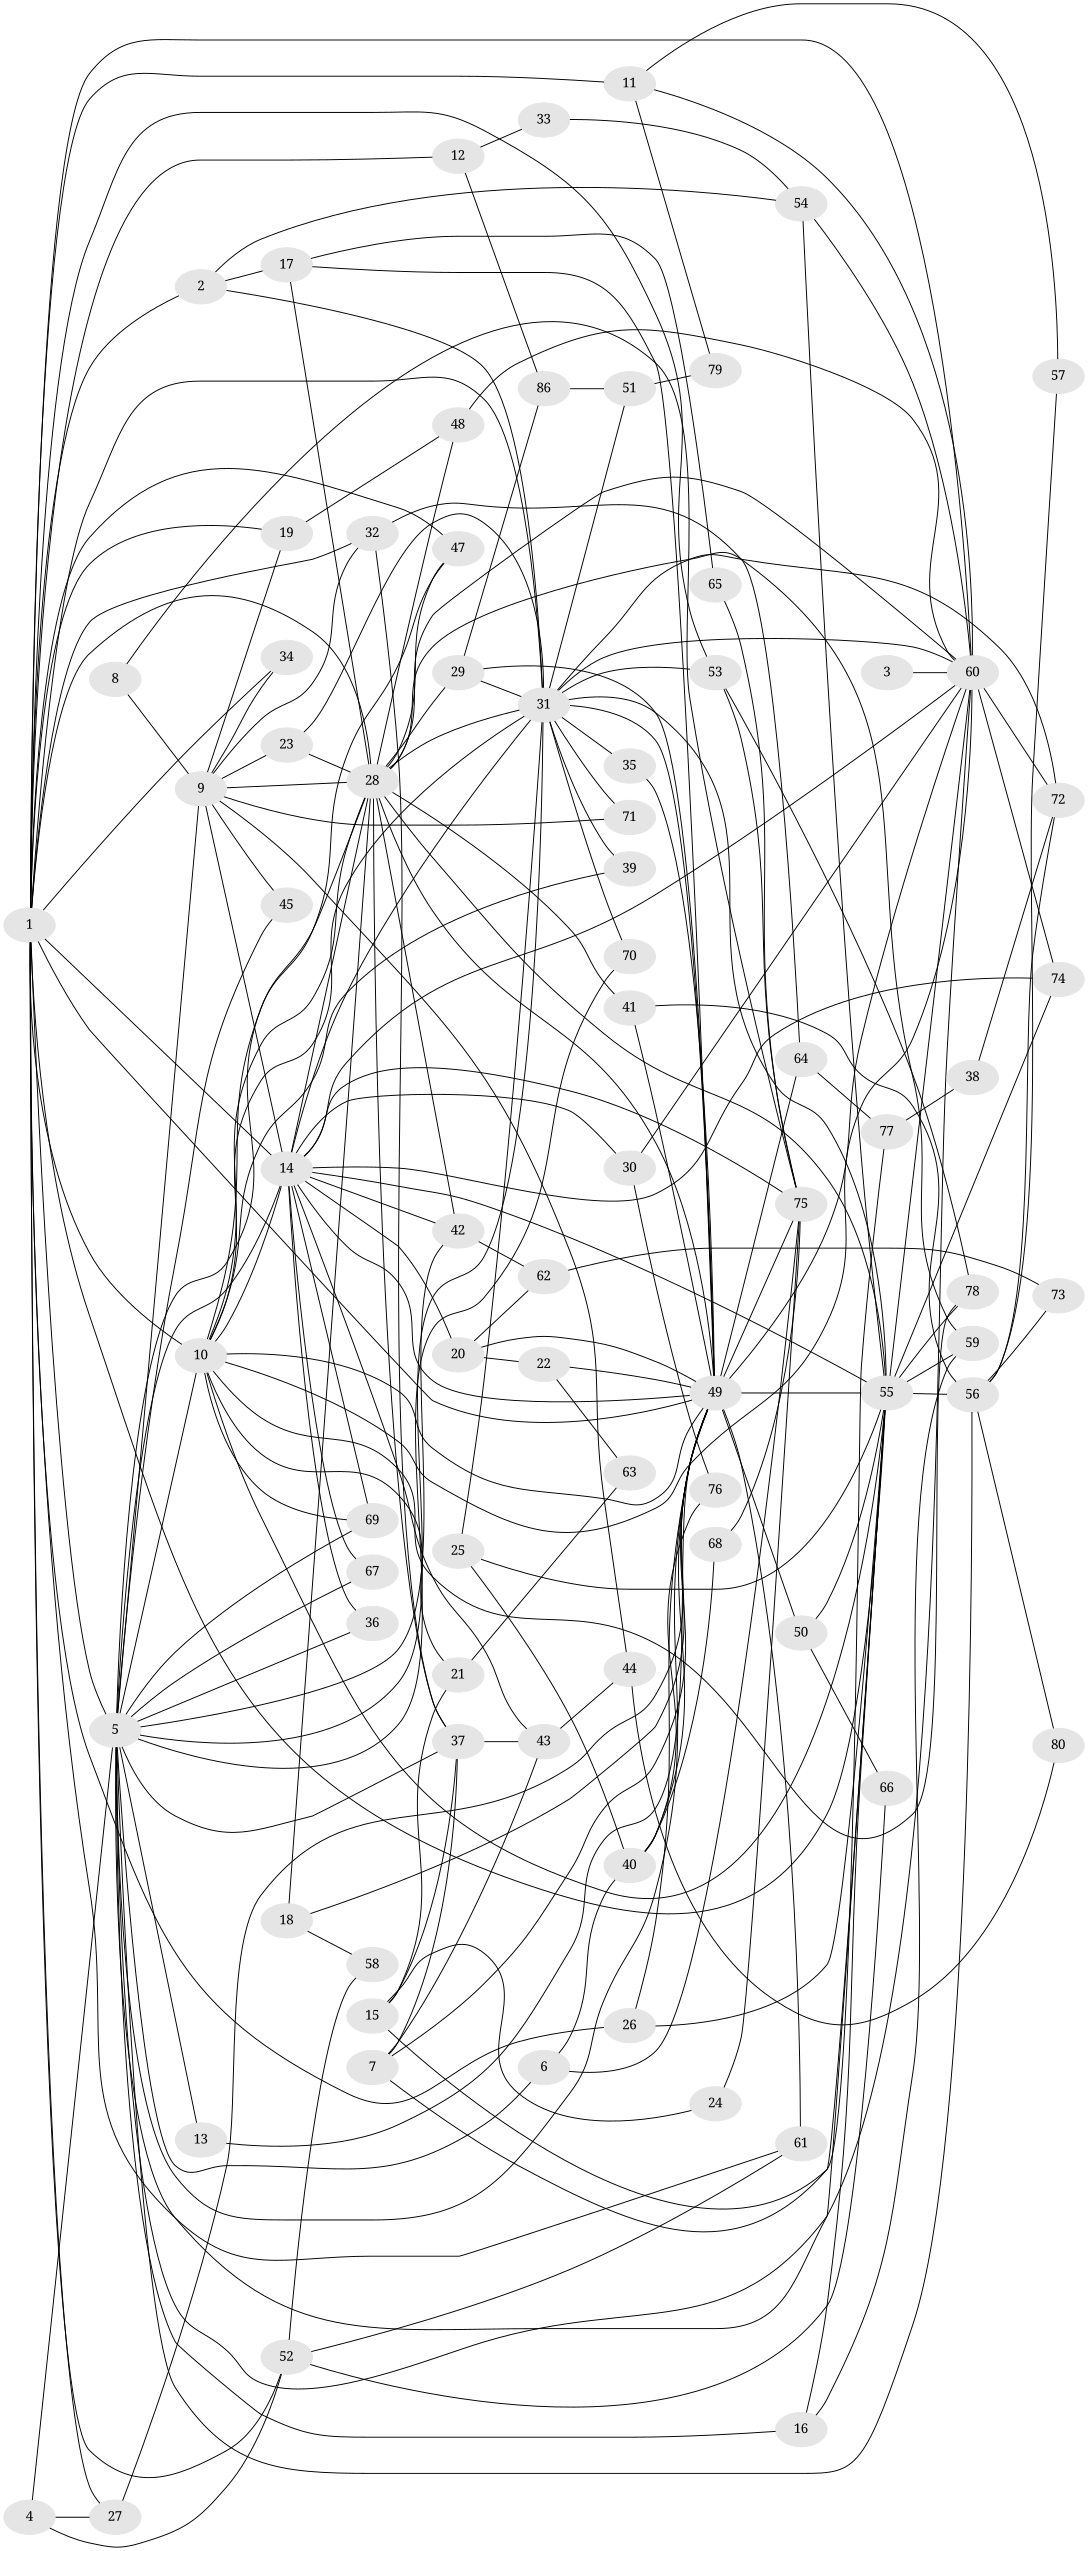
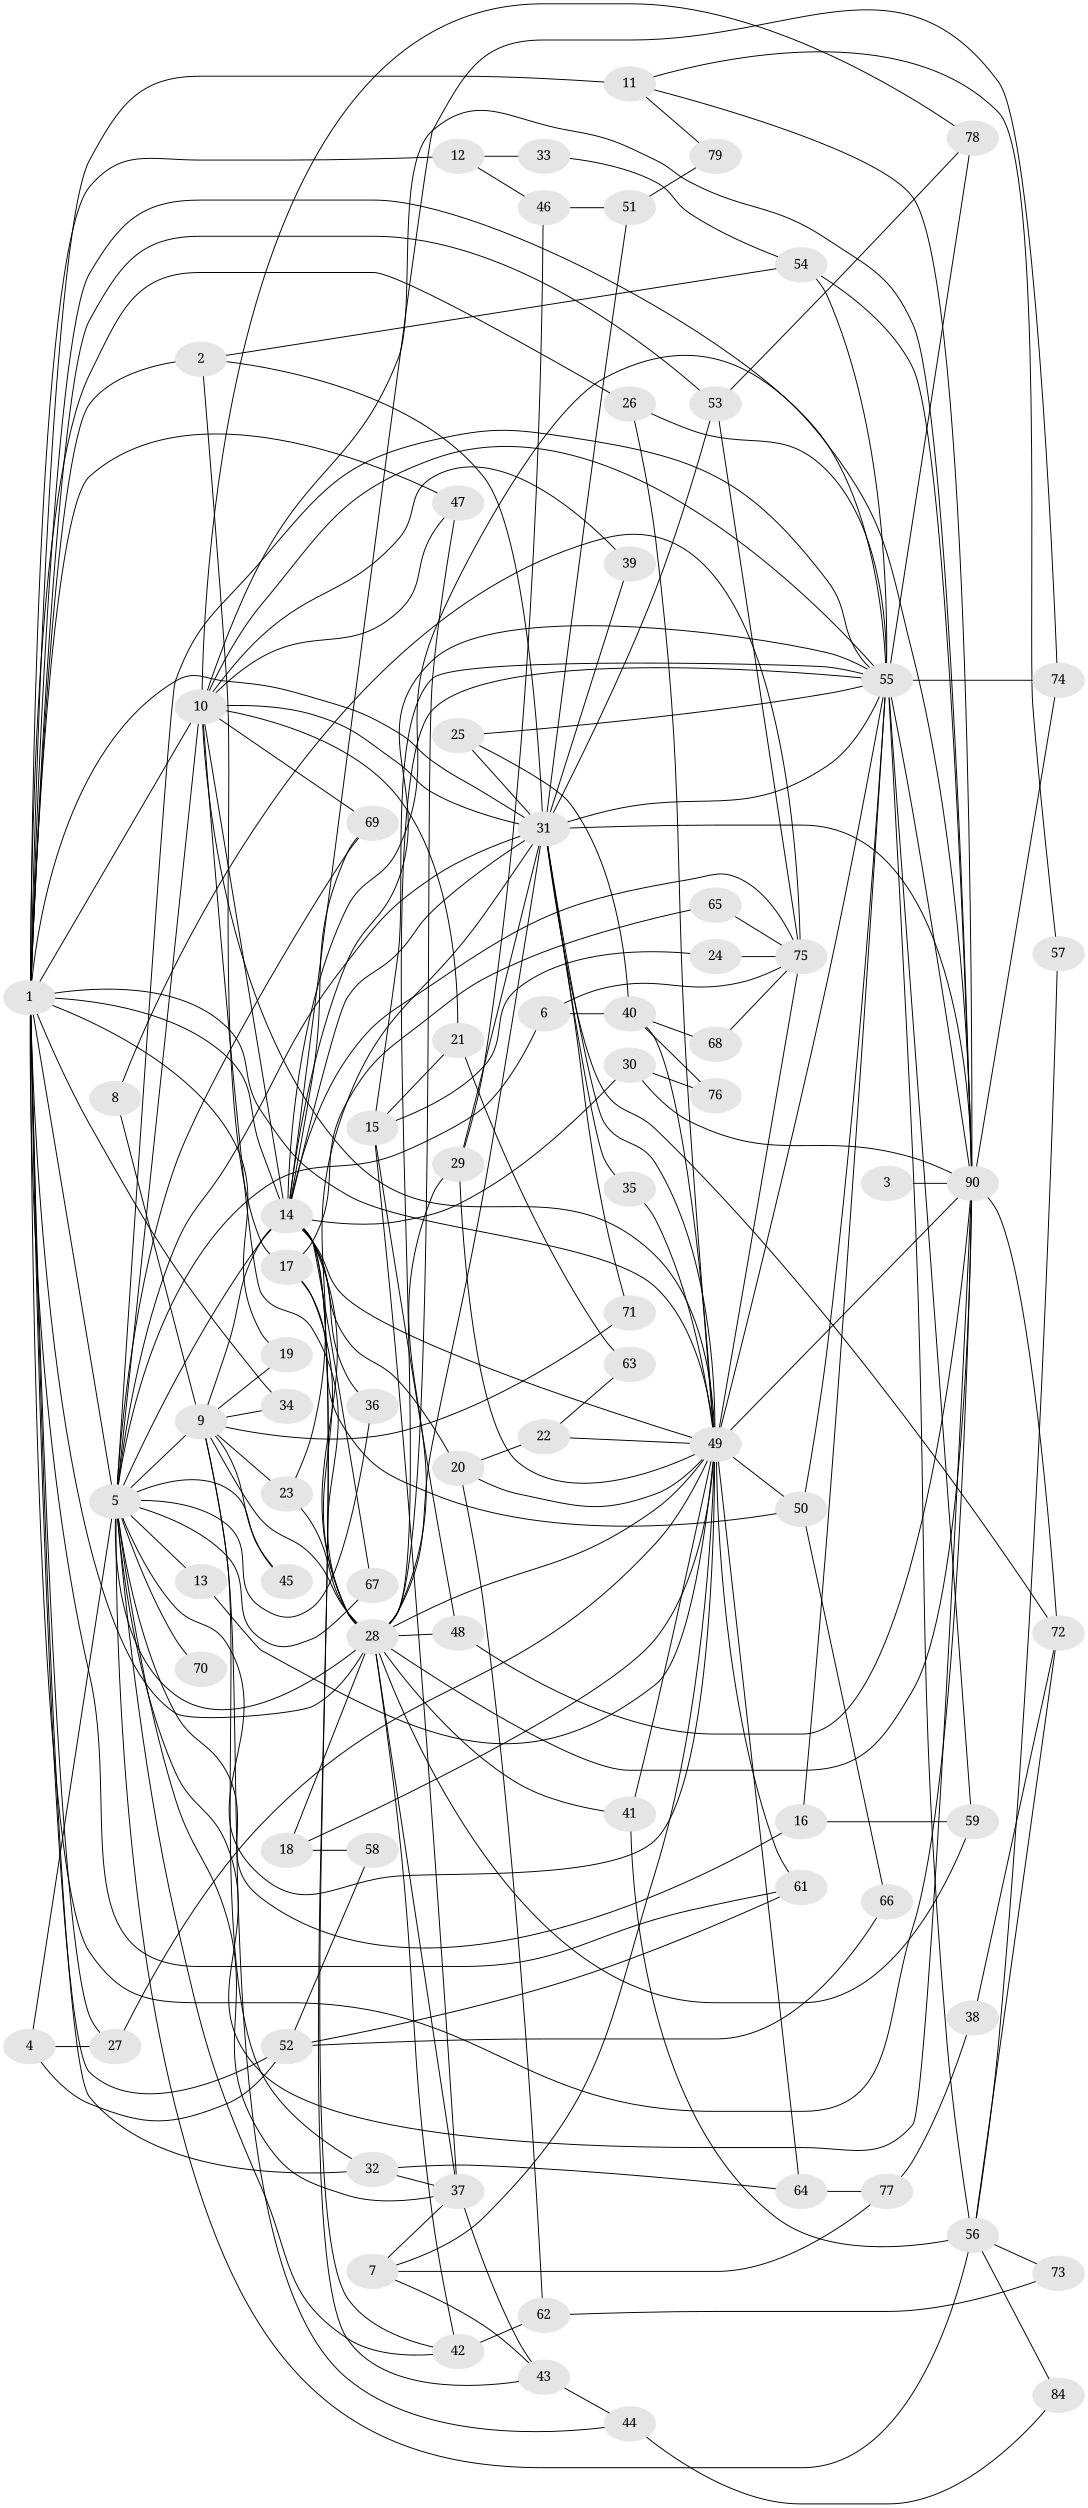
node "86": label "86" -> "46"
edge "48" -- "19": now "48" -- "15"
node "60": label "60" -> "90"
edge "17" -- "49": now "17" -- "50"
edge "31" -- "70": removed
node "80": label "80" -> "84"
